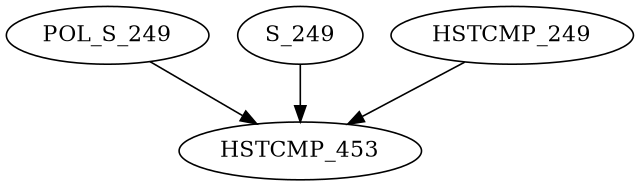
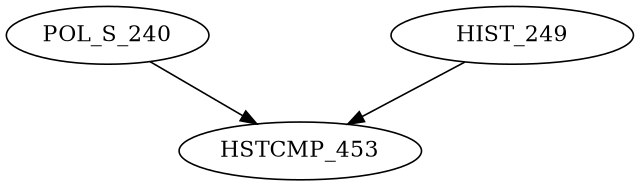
node "POL_S_249": label "POL_S_249" -> "POL_S_240"
node "S_249": removed
node "HSTCMP_249": label "HSTCMP_249" -> "HIST_249"
